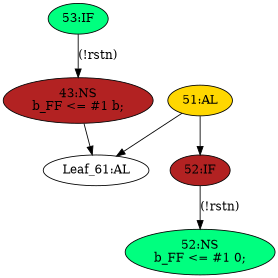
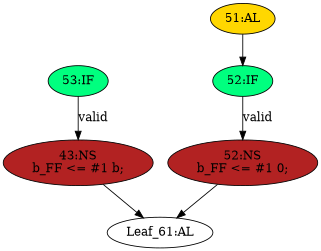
edge "53:IF" -> "43:NS b_FF <= #1 b;": label "(!rstn)" -> "valid"
edge "51:AL" -> "Leaf_61:AL": now "52:NS b_FF <= #1 0;" -> "Leaf_61:AL"
node "52:IF": fillcolor firebrick -> springgreen
edge "52:IF" -> "52:NS b_FF <= #1 0;": label "(!rstn)" -> "valid"
node "52:NS b_FF <= #1 0;": fillcolor springgreen -> firebrick
